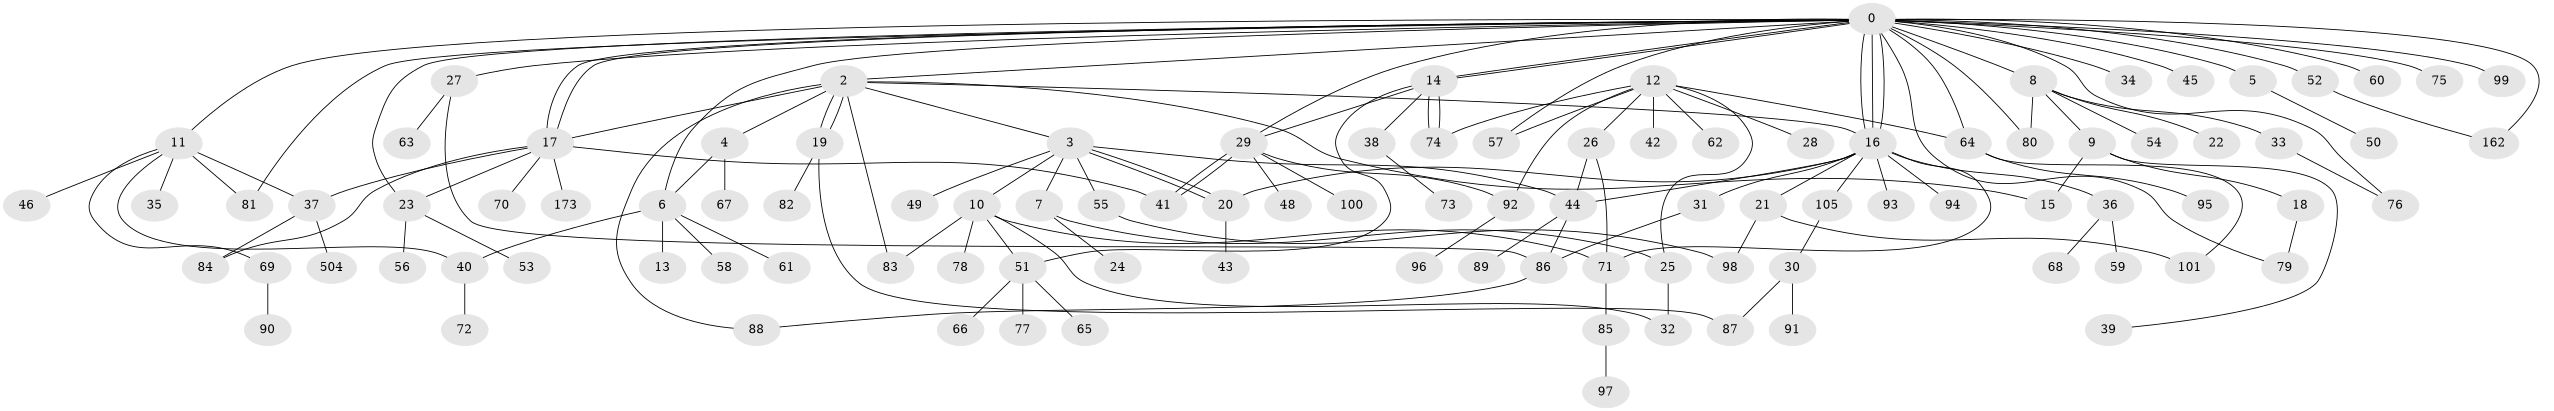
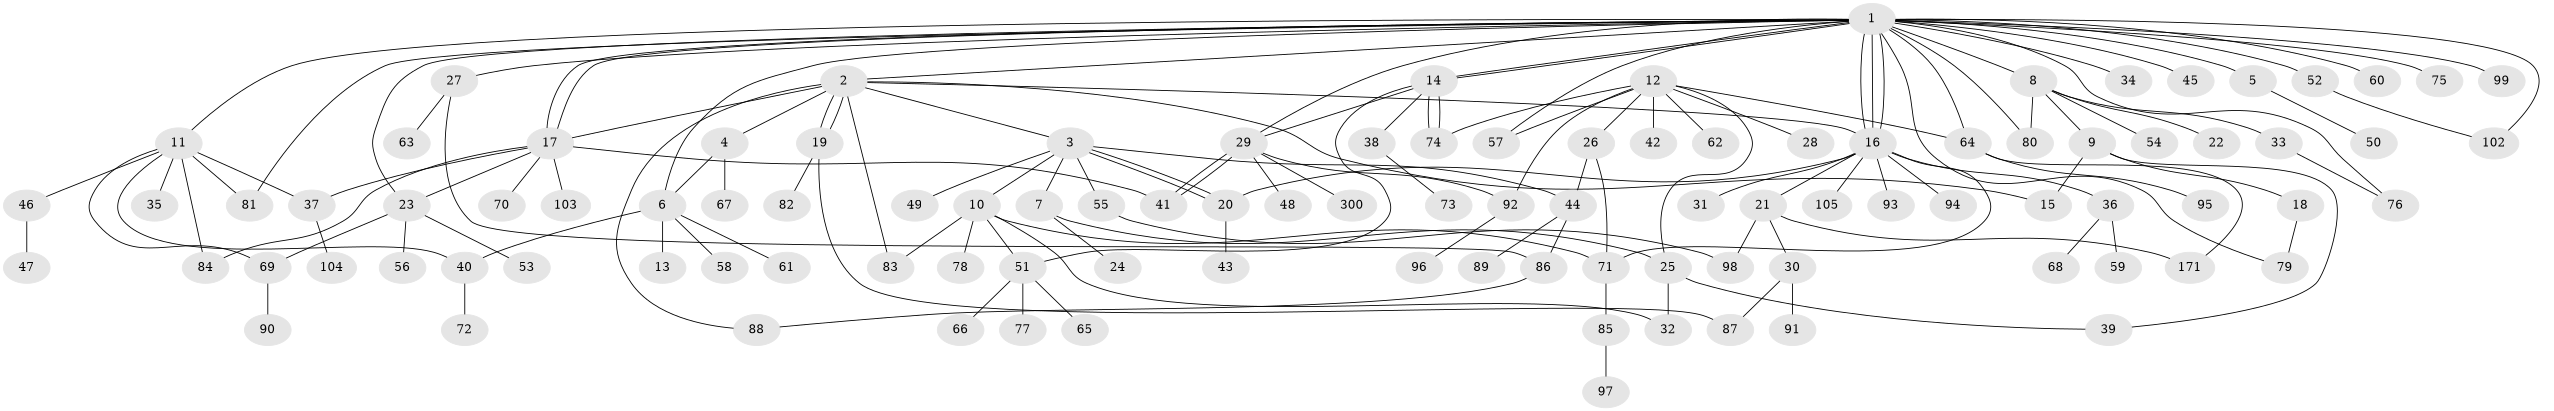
node "0": label "0" -> "1"
node "162": label "162" -> "102"
edge "16" -- "44": removed
node "173": label "173" -> "103"
node "100": label "100" -> "300"
edge "31" -- "86": removed
edge "23" -- "69": added
edge "37" -- "84": now "11" -- "84"
edge "105" -- "30": now "21" -- "30"
node "47": added
node "504": label "504" -> "104"
node "101": label "101" -> "171"
edge "25" -- "39": added
